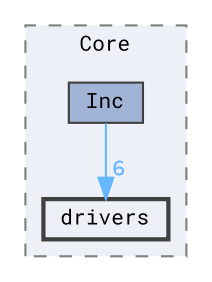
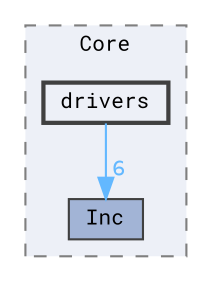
edge "Inc" -> "drivers": reversed
